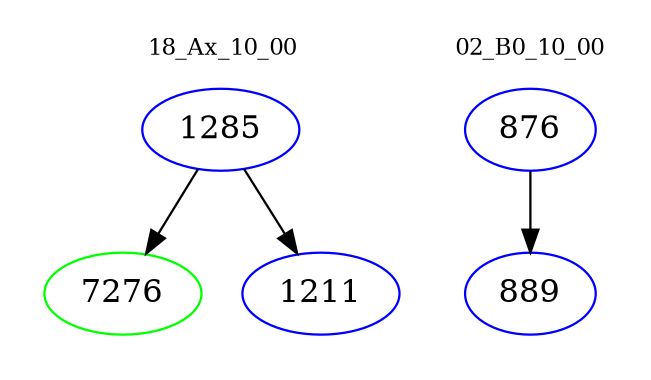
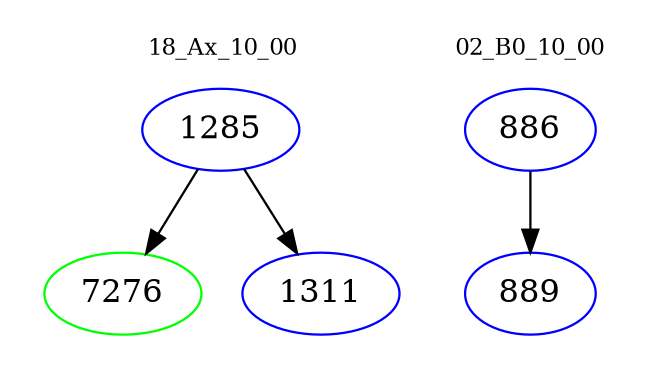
node "876": label "876" -> "886"
node "1211": label "1211" -> "1311"
